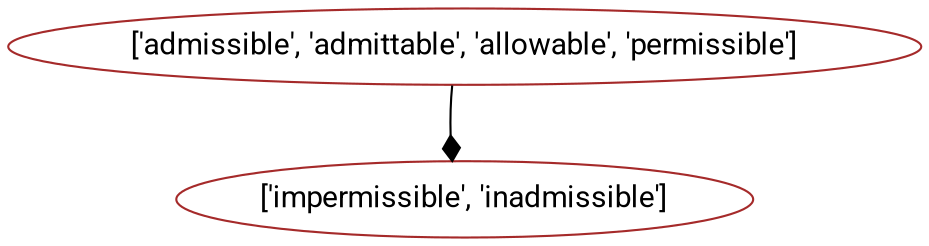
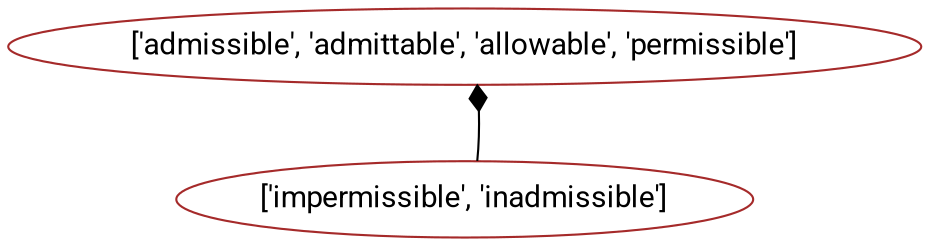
edge "['admissible', 'admittable', 'allowable', 'permissible']" -> "['impermissible', 'inadmissible']": reversed
